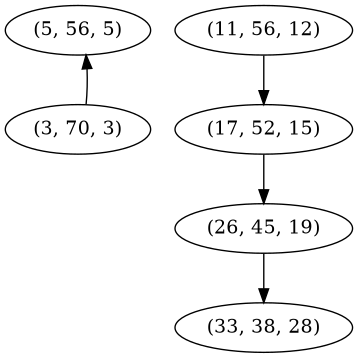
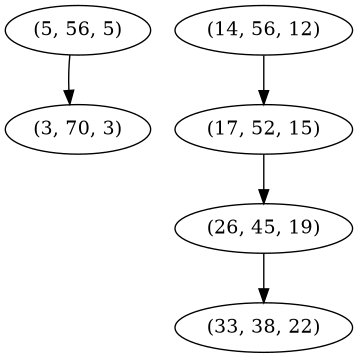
node "(11, 56, 12)": label "(11, 56, 12)" -> "(14, 56, 12)"
edge "(3, 70, 3)" -> "(5, 56, 5)": reversed
node "(33, 38, 28)": label "(33, 38, 28)" -> "(33, 38, 22)"
